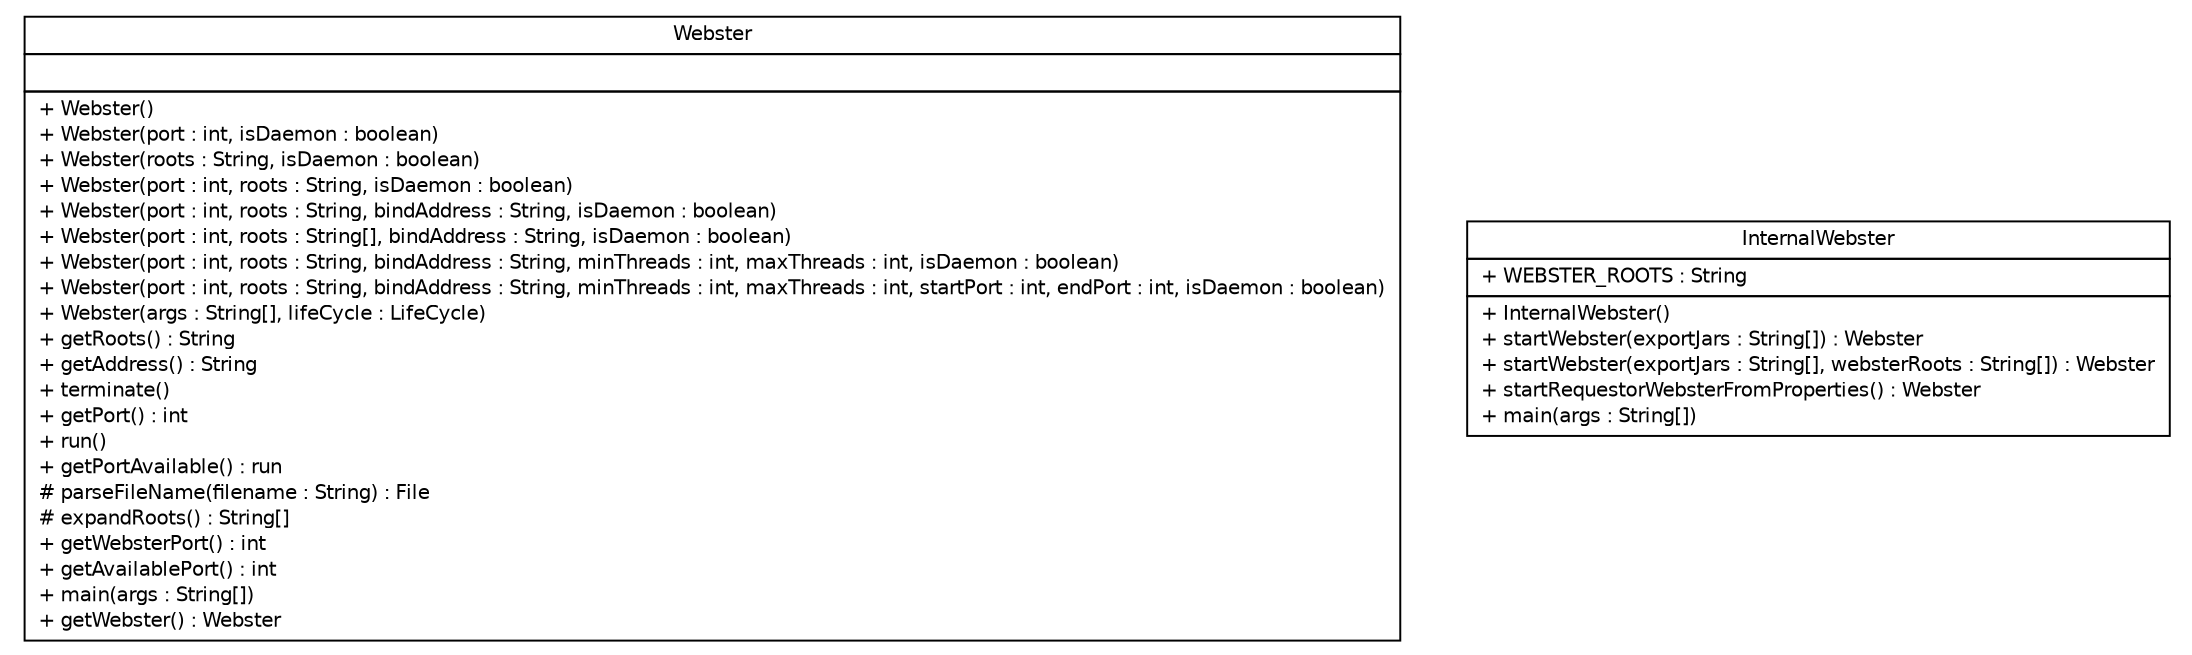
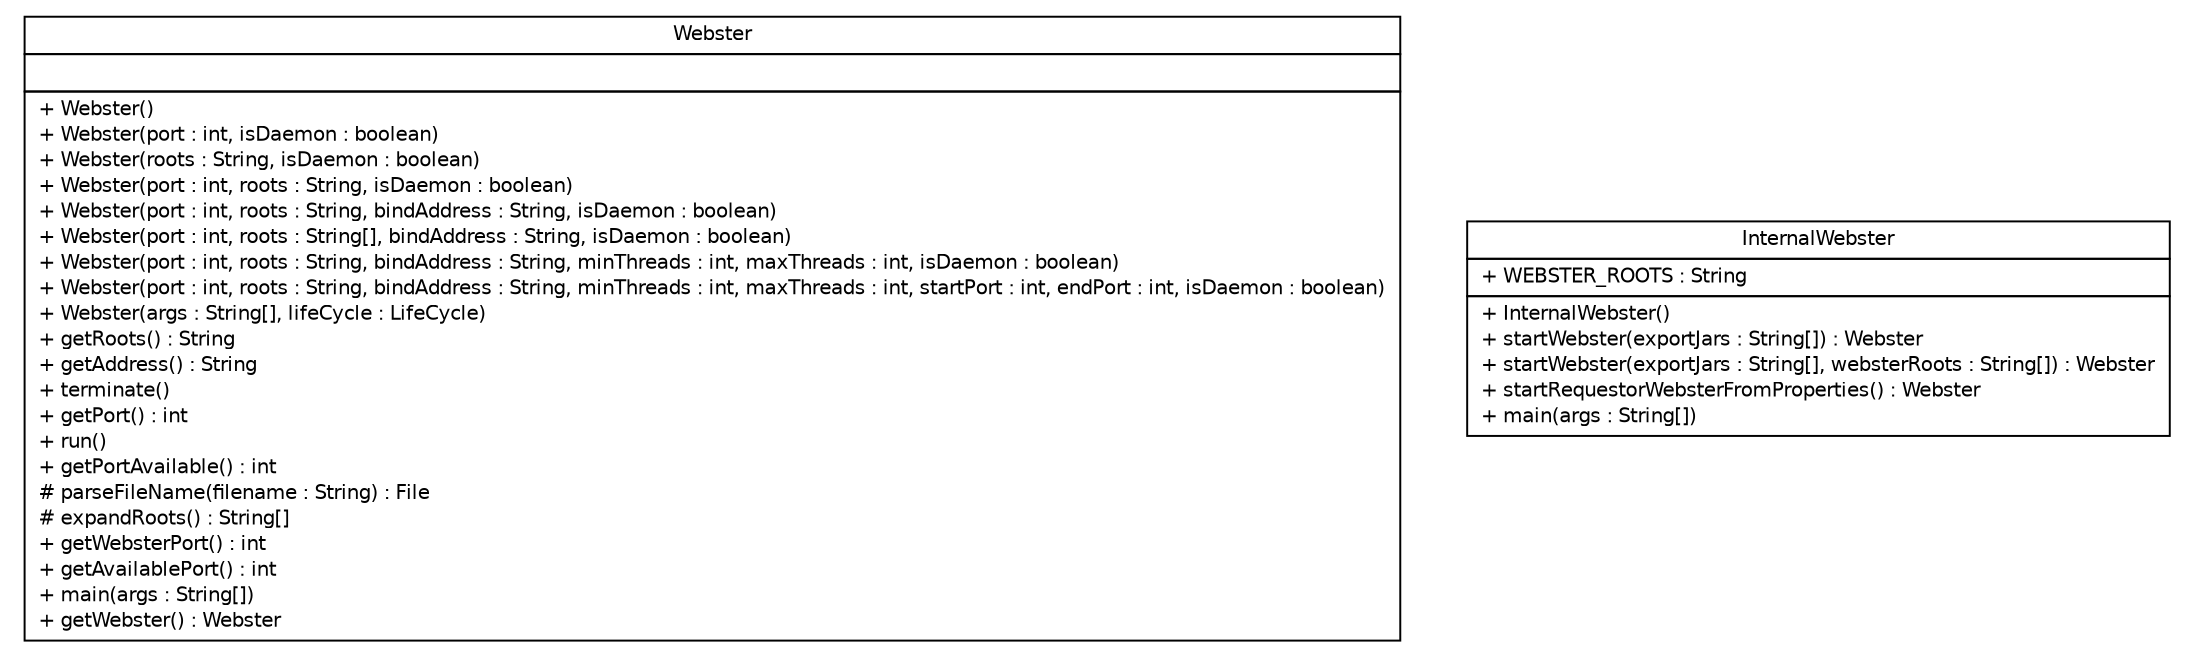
node "Webster": text "+ getPortAvailable() : run" -> "+ getPortAvailable() : int"
